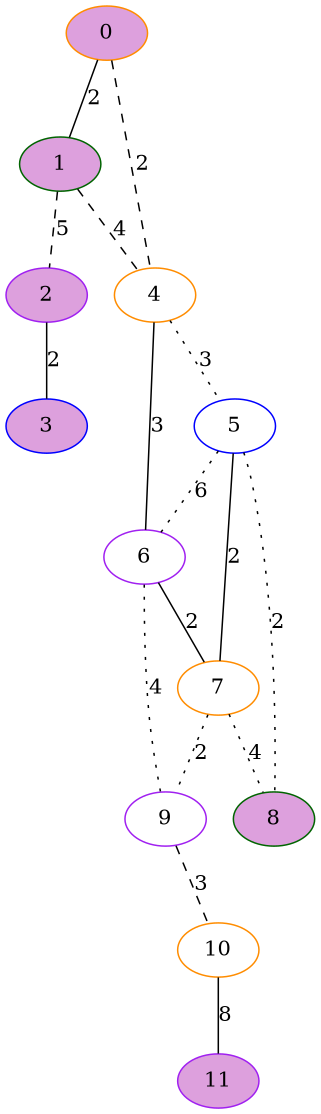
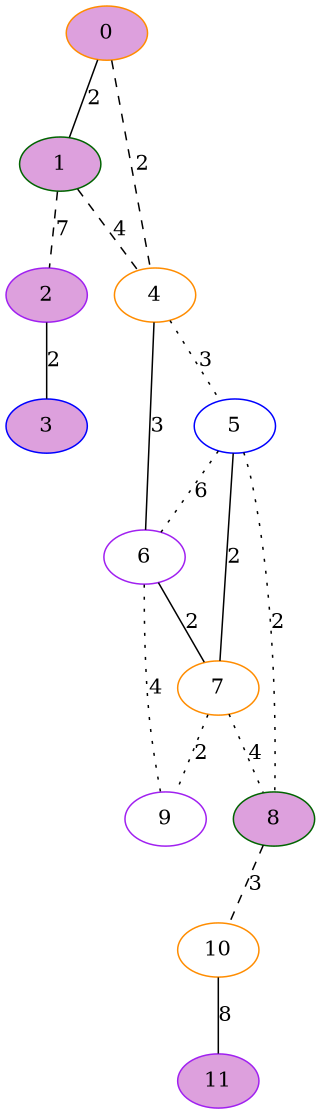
edge "1" -- "2": label "5" -> "7"
edge "9" -- "10": now "8" -- "10"
